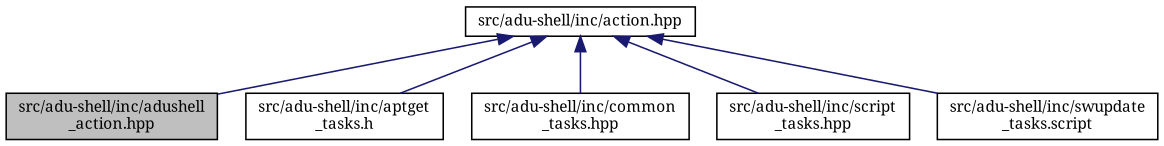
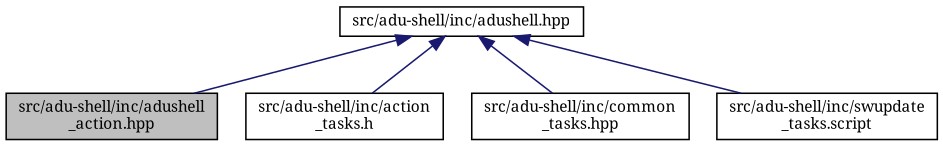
node "src/adu-shell/inc/action.hpp": label "src/adu-shell/inc/action.hpp" -> "src/adu-shell/inc/adushell.hpp"
node "src/adu-shell/inc/aptget _tasks.h": label "src/adu-shell/inc/aptget _tasks.h" -> "src/adu-shell/inc/action _tasks.h"
node "src/adu-shell/inc/script _tasks.hpp": removed
